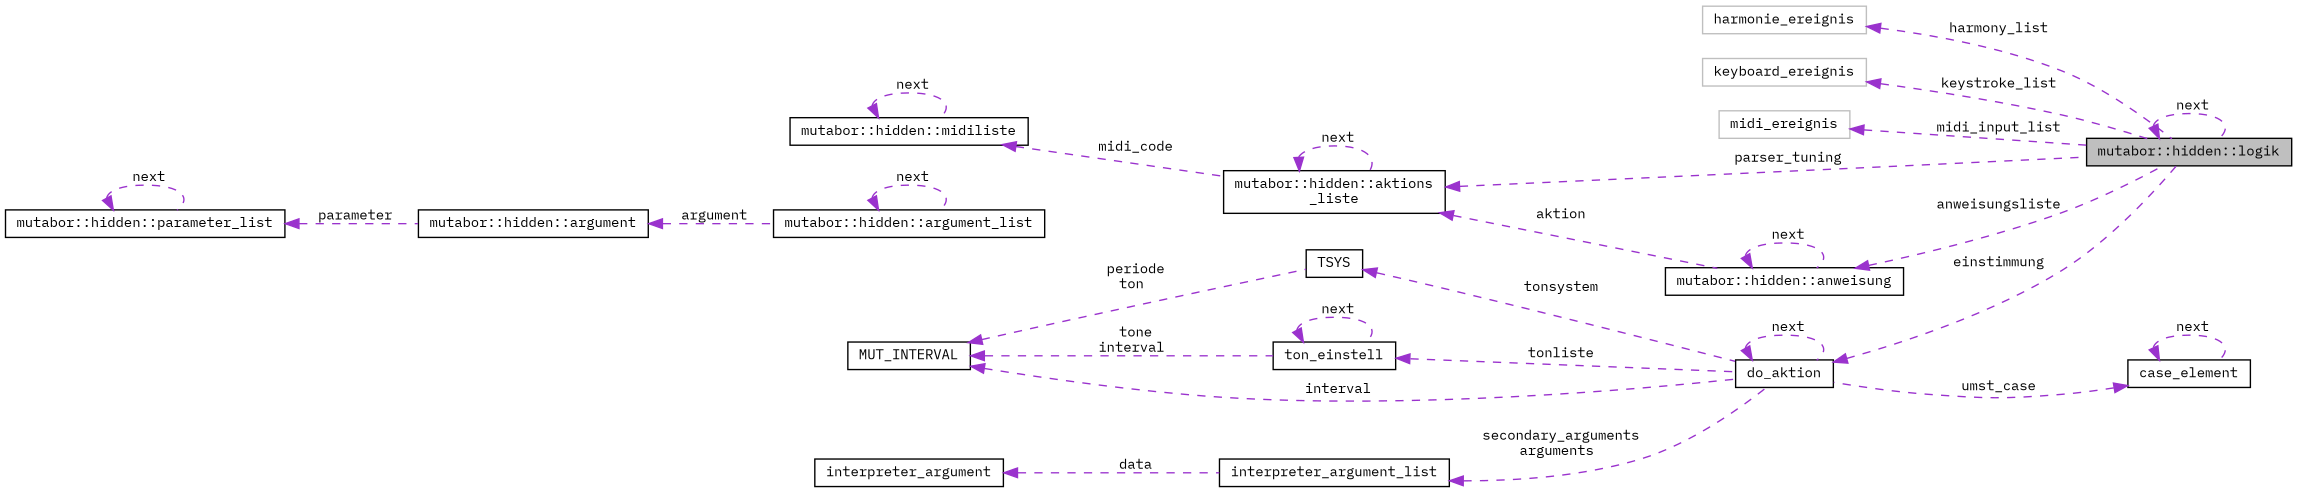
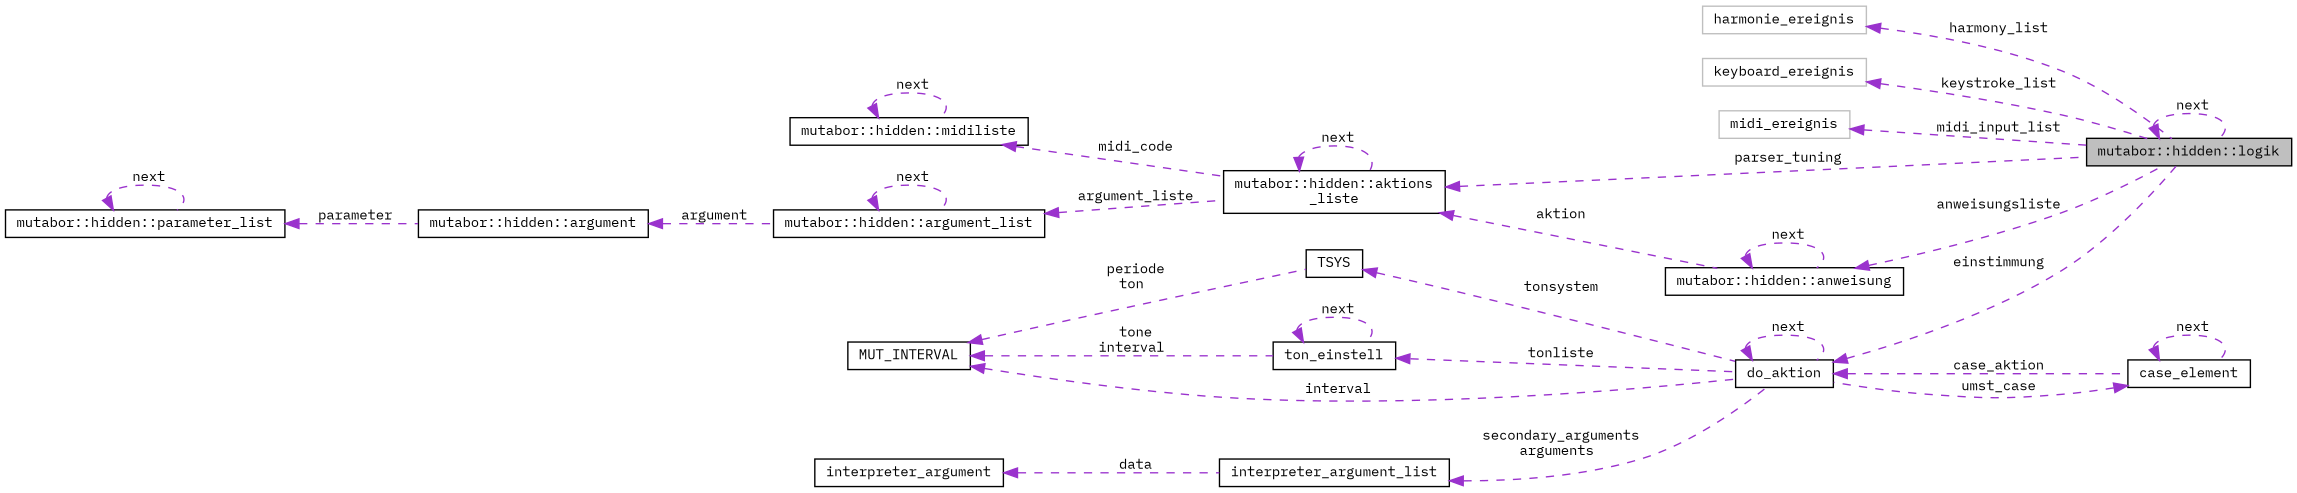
edge "mutabor::hidden::aktions _liste" -> "mutabor::hidden::argument_list": added, label "argument_liste"
edge "case_element" -> "do_aktion": added, label "case_aktion"
